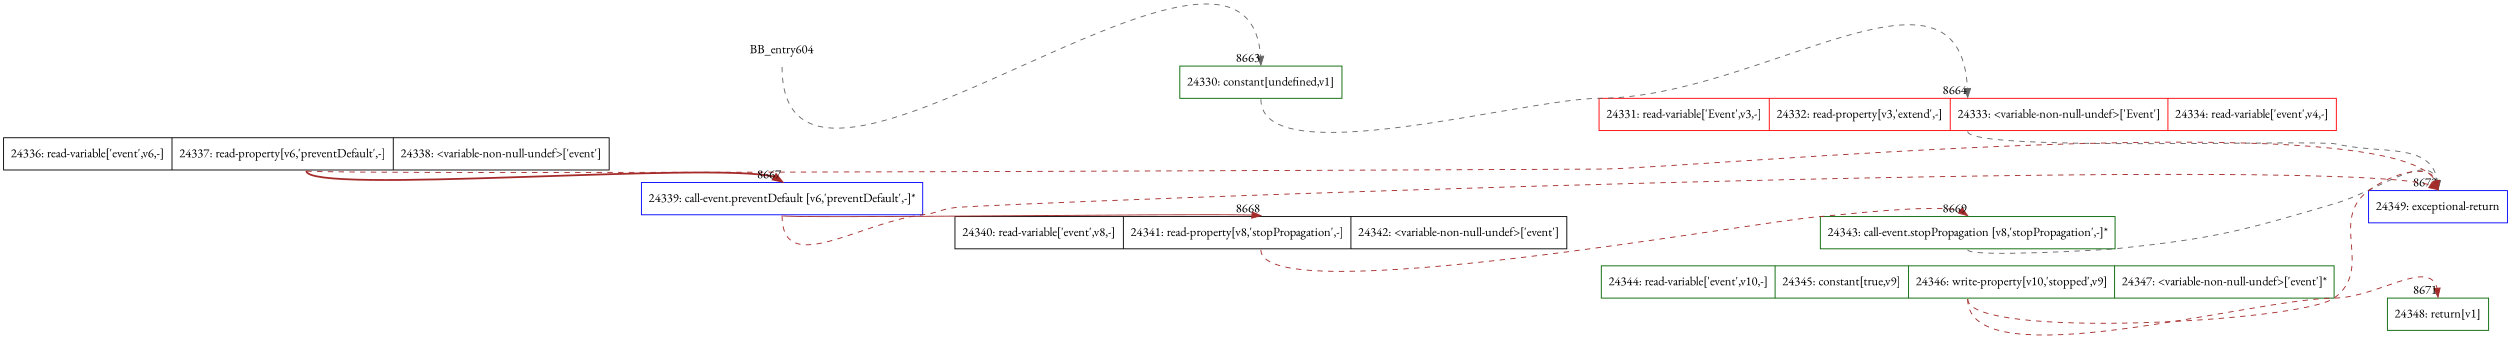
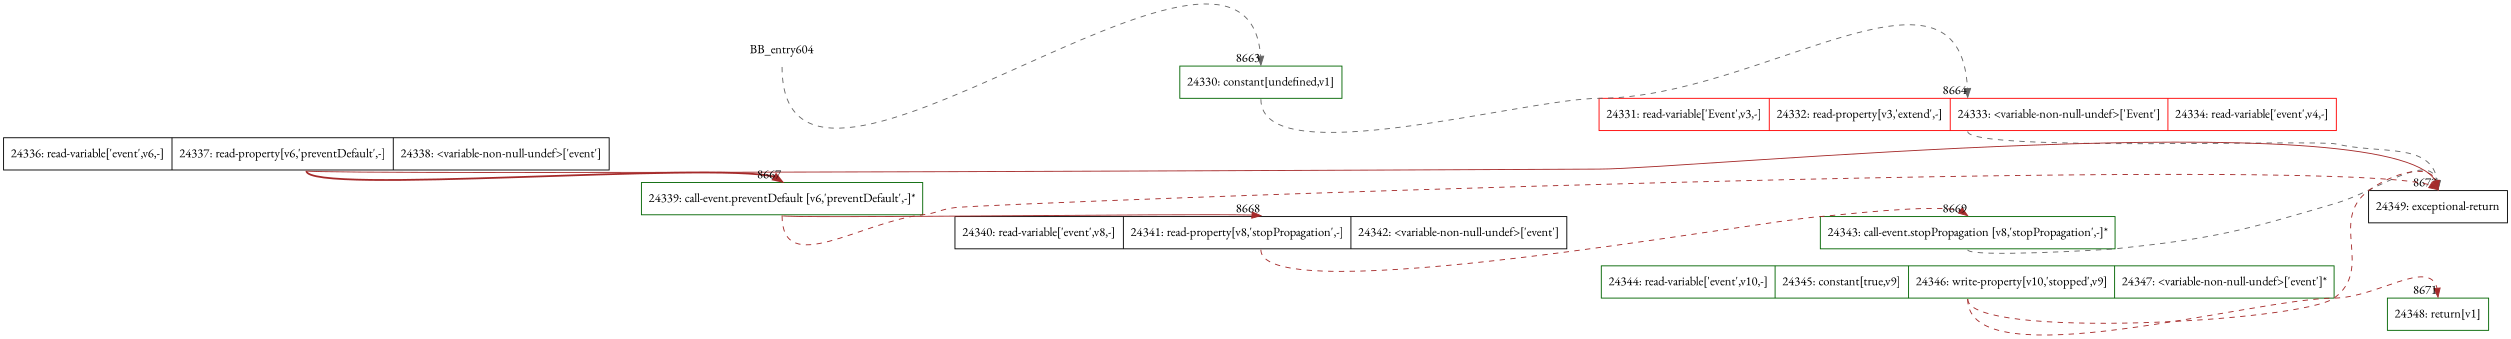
edge "24336: read-variable['event',v6,-]" -> "24349: exceptional-return": style dashed -> solid
node "24339: call-event.preventDefault [v6,'preventDefault',-]*": color blue -> darkgreen
node "24349: exceptional-return": color blue -> black
